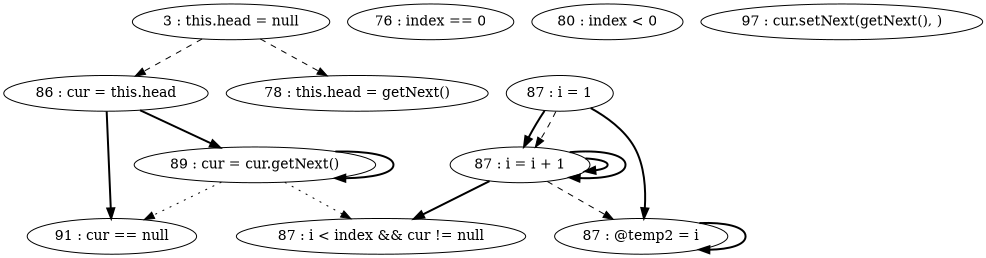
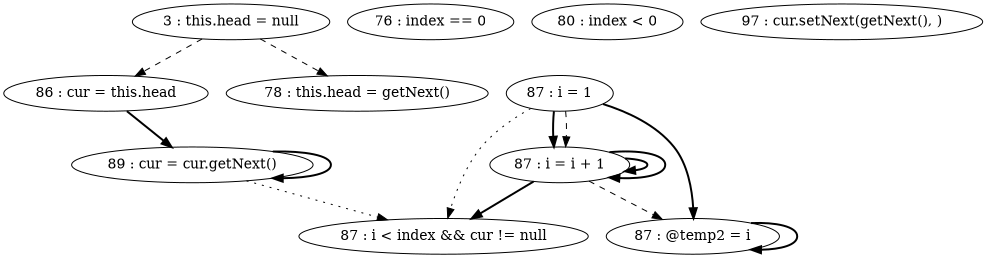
edge "87 : i = 1" -> "87 : i < index && cur != null": added
node "91 : cur == null": removed
